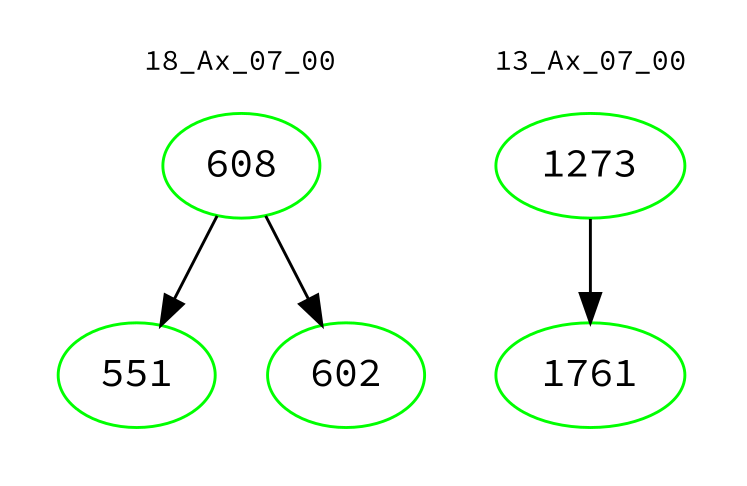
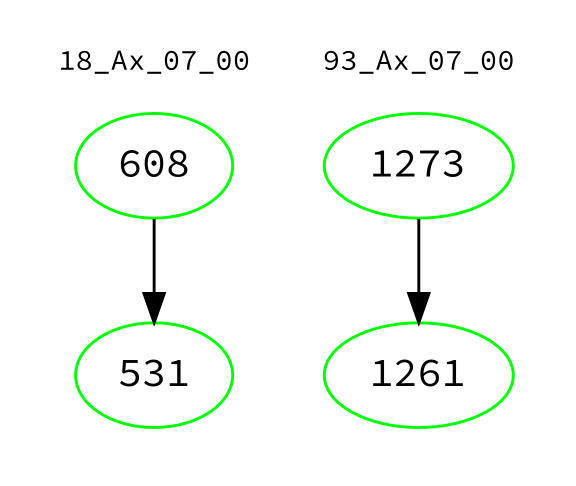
cluster "13_Ax_07_00": label "13_Ax_07_00" -> "93_Ax_07_00"
node "551": label "551" -> "531"
node "602": removed
node "1761": label "1761" -> "1261"
